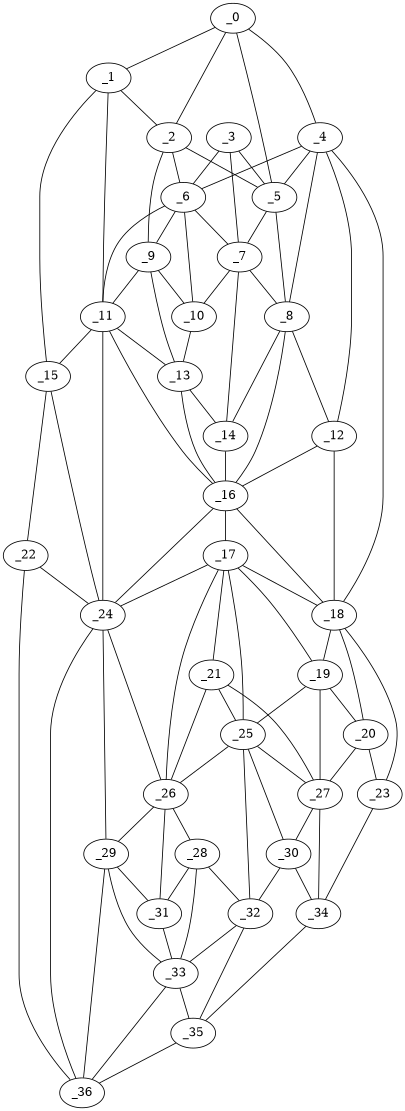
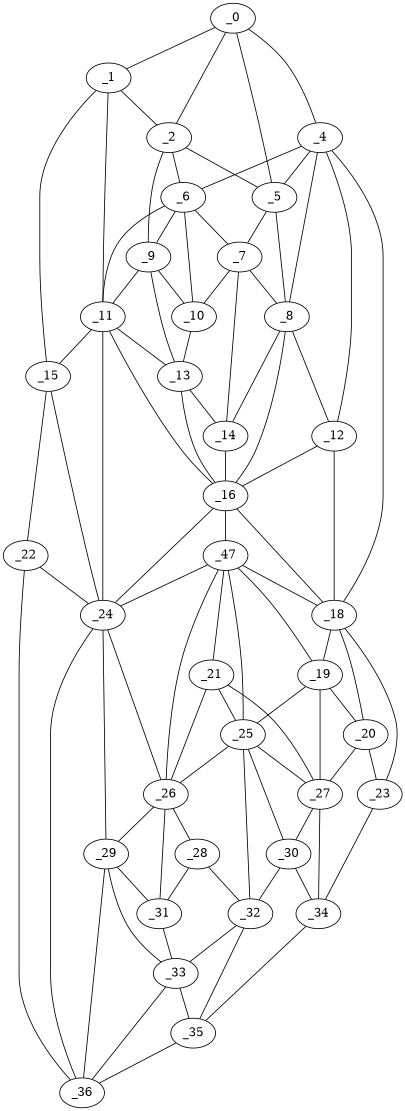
node "_3": removed
node "_17": label "_17" -> "_47"
edge "_28" -- "_33": removed
